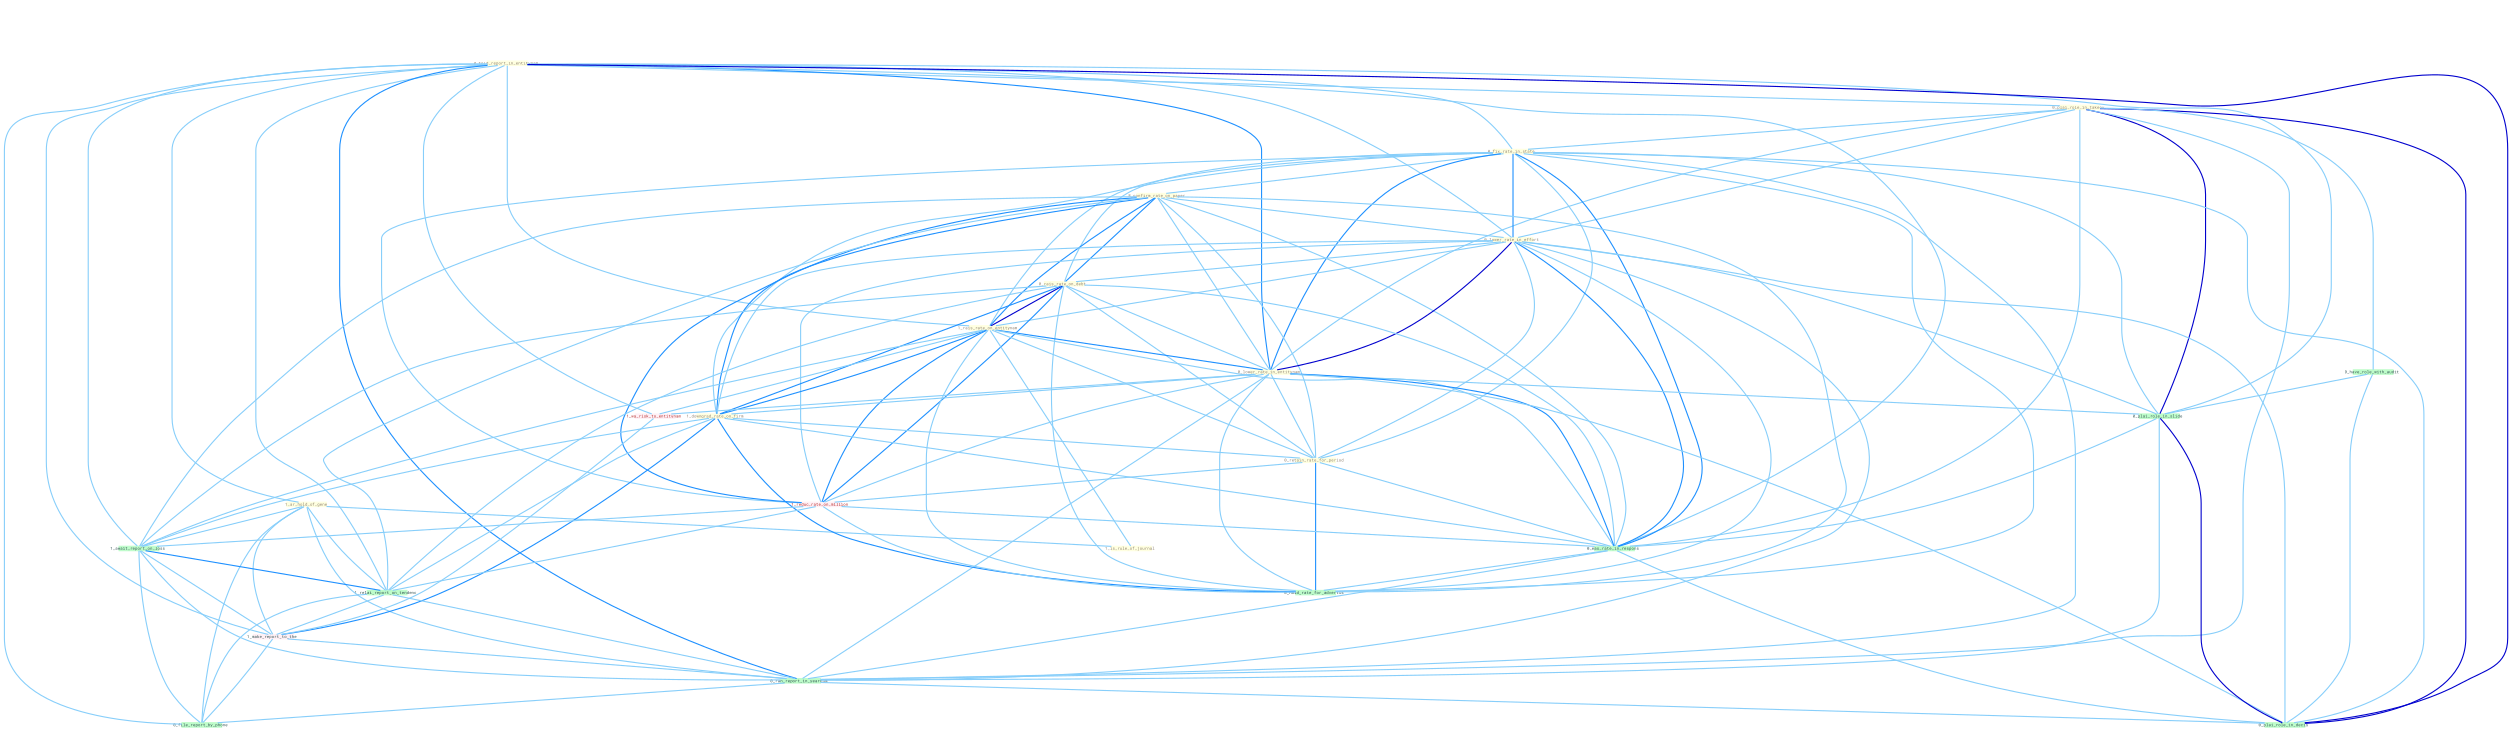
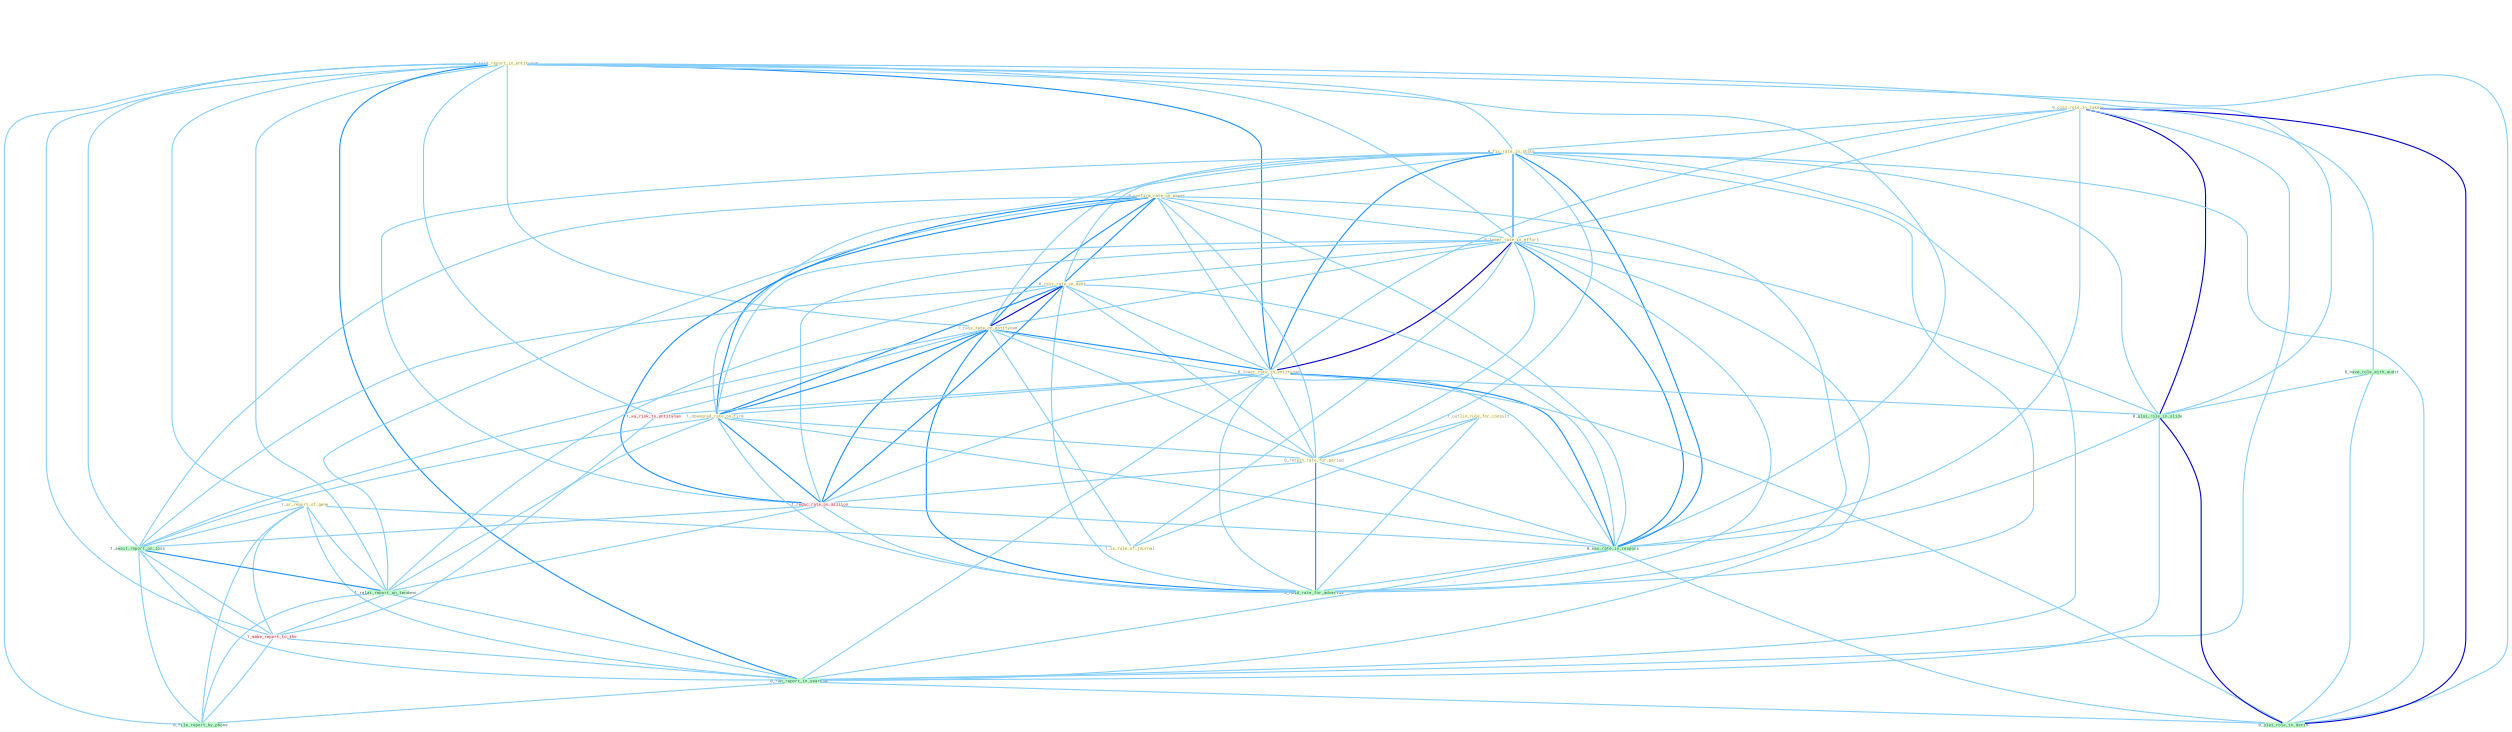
edge "0_told_report_in_entitynam" -- "0_plai_role_in_takeov": removed
edge "0_told_report_in_entitynam" -- "0_plai_role_in_decis": color #0000cd -> #87cefa
edge "0_lower_rate_in_effort" -- "0_plai_role_in_decis": now "0_lower_rate_in_effort" -- "1_is_rule_of_journal"
node "1_outlin_rule_for_consult": added
node "1_ar_hold_of_gene": label "1_ar_hold_of_gene" -> "1_ar_report_of_gene"
edge "1_downgrad_rate_on_firm" -- "0_hold_rate_for_advertis": color #1e90ff -> #87cefa
edge "1_downgrad_rate_on_firm" -- "1_make_report_to_the": now "1_downgrad_rate_on_firm" -- "1_reduc_rate_on_million"
edge "1_rais_rate_on_entitynam" -- "0_hold_rate_for_advertis": color #87cefa -> #1e90ff
node "1_make_report_to_the": fontcolor #2f4f4f -> #b22222
